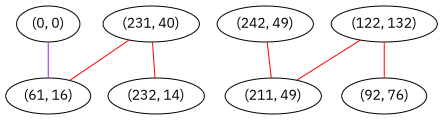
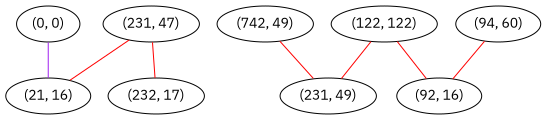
node "(231, 40)": label "(231, 40)" -> "(231, 47)"
node "(242, 49)": label "(242, 49)" -> "(742, 49)"
node "(122, 132)": label "(122, 132)" -> "(122, 122)"
node "(94, 60)": added
node "(61, 16)": label "(61, 16)" -> "(21, 16)"
node "(232, 14)": label "(232, 14)" -> "(232, 17)"
node "(211, 49)": label "(211, 49)" -> "(231, 49)"
node "(92, 76)": label "(92, 76)" -> "(92, 16)"
